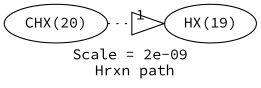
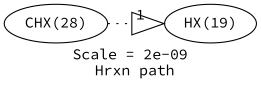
node "CHX(20)": label "CHX(20)" -> "CHX(28)"
